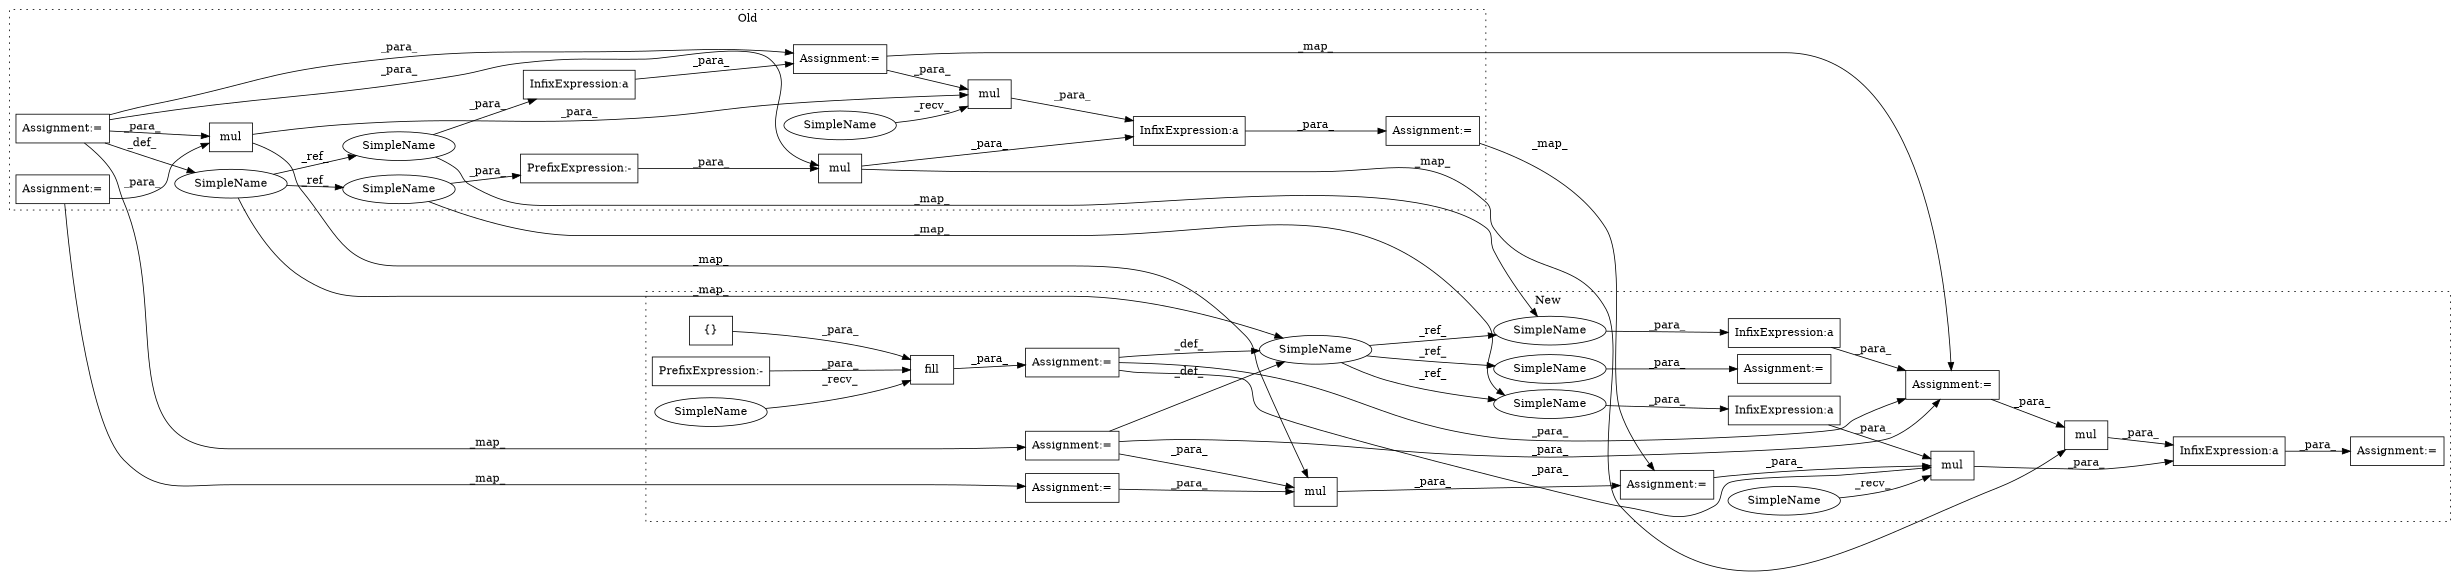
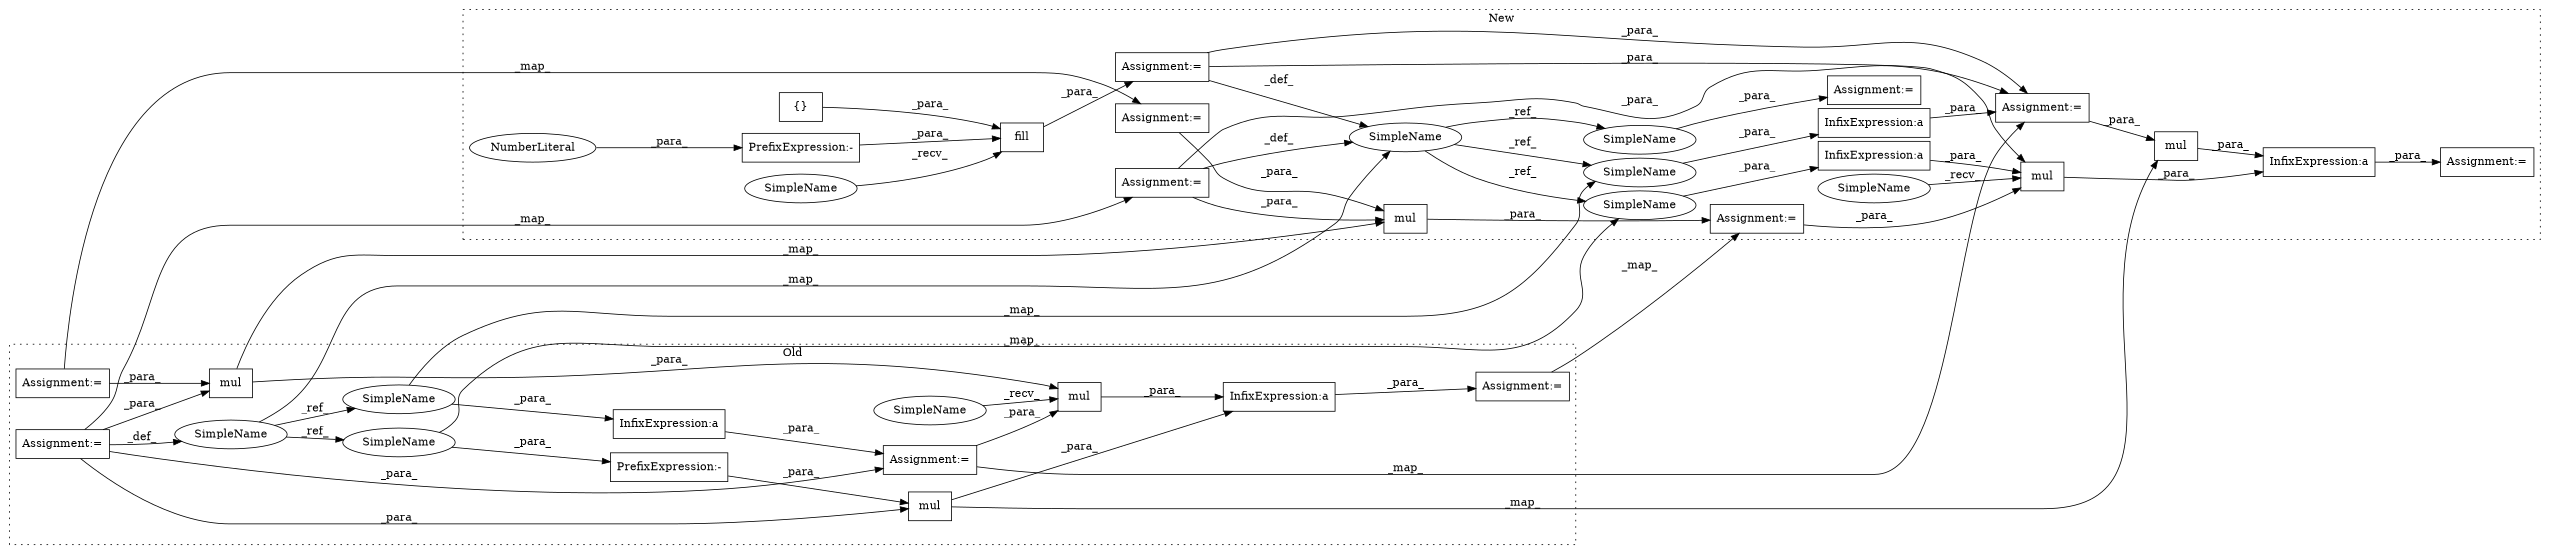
node "NumberLiteral": added
